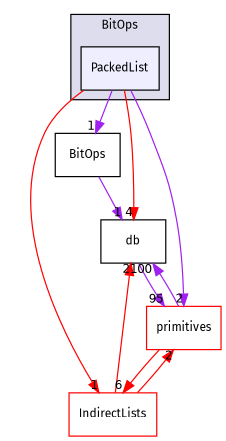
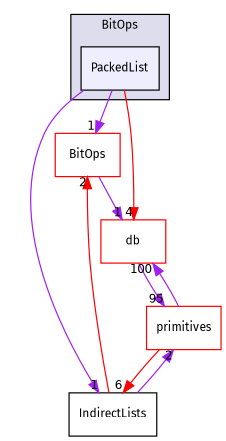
node "BitOps": color black -> red
edge "PackedList" -> "primitives": removed
edge "PackedList" -> "IndirectLists": color red -> purple
node "db": color black -> red
edge "IndirectLists" -> "db": now "IndirectLists" -> "BitOps"
edge "IndirectLists" -> "primitives": color red -> purple
node "IndirectLists": color red -> black
